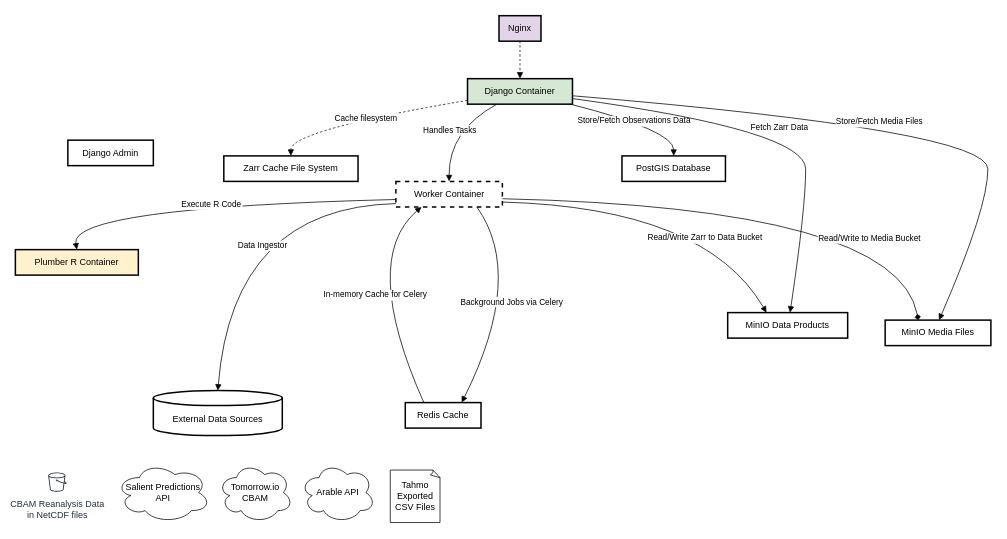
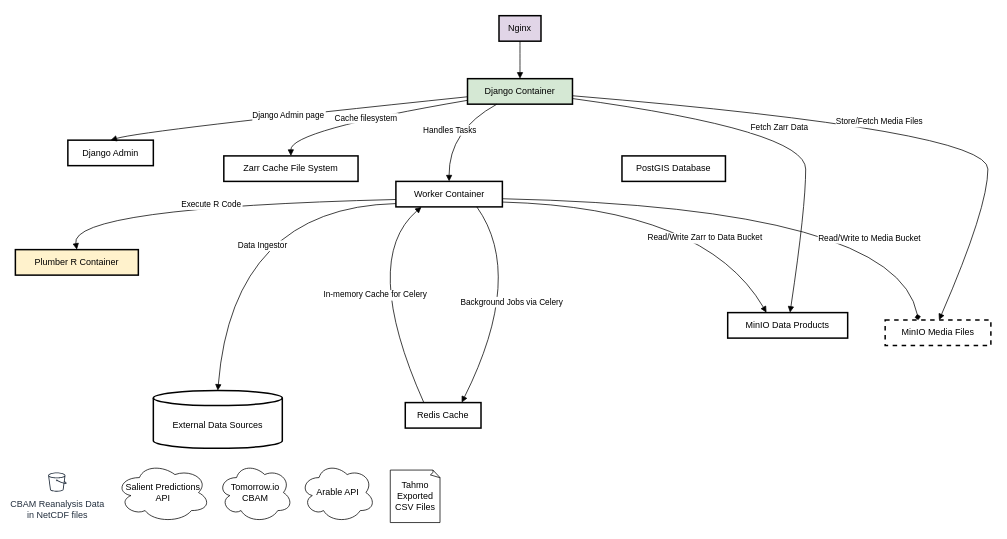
edge "Nginx" -> "Django Container": style dashed -> solid
edge "Django Container" -> "Zarr Cache File System": style dashed -> solid
edge "Django Container" -> "Django Admin": added, label "Django Admin page"
edge "Django Container" -> "PostGIS Database": removed, label "Store/Fetch Observations Data"
node "Worker Container": style dashed -> solid
node "MinIO Media Files": style solid -> dashed
node "External Data Sources": size 129x45 -> 129x58
